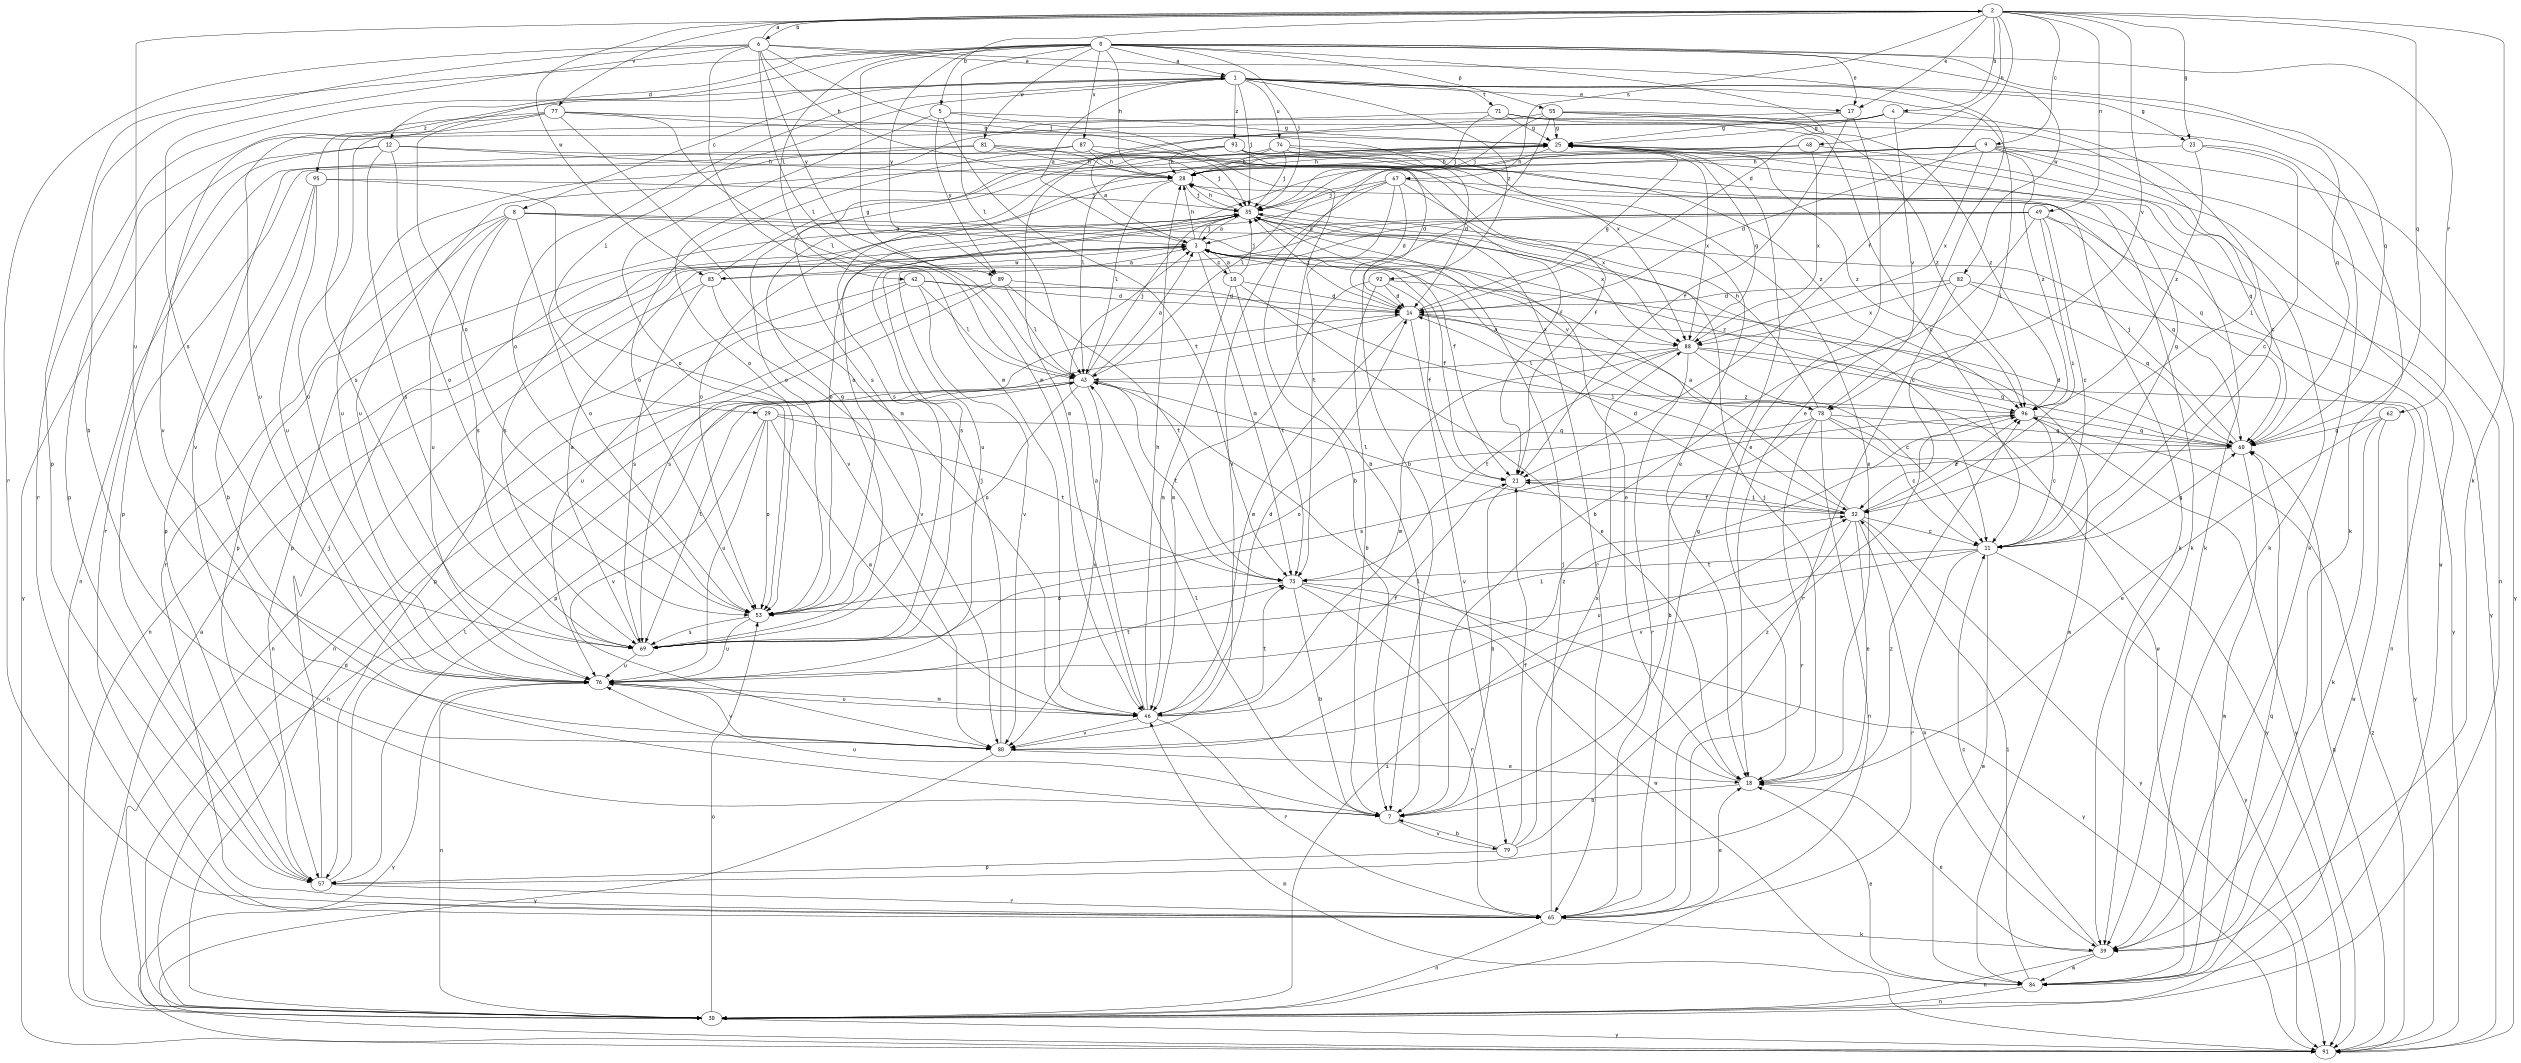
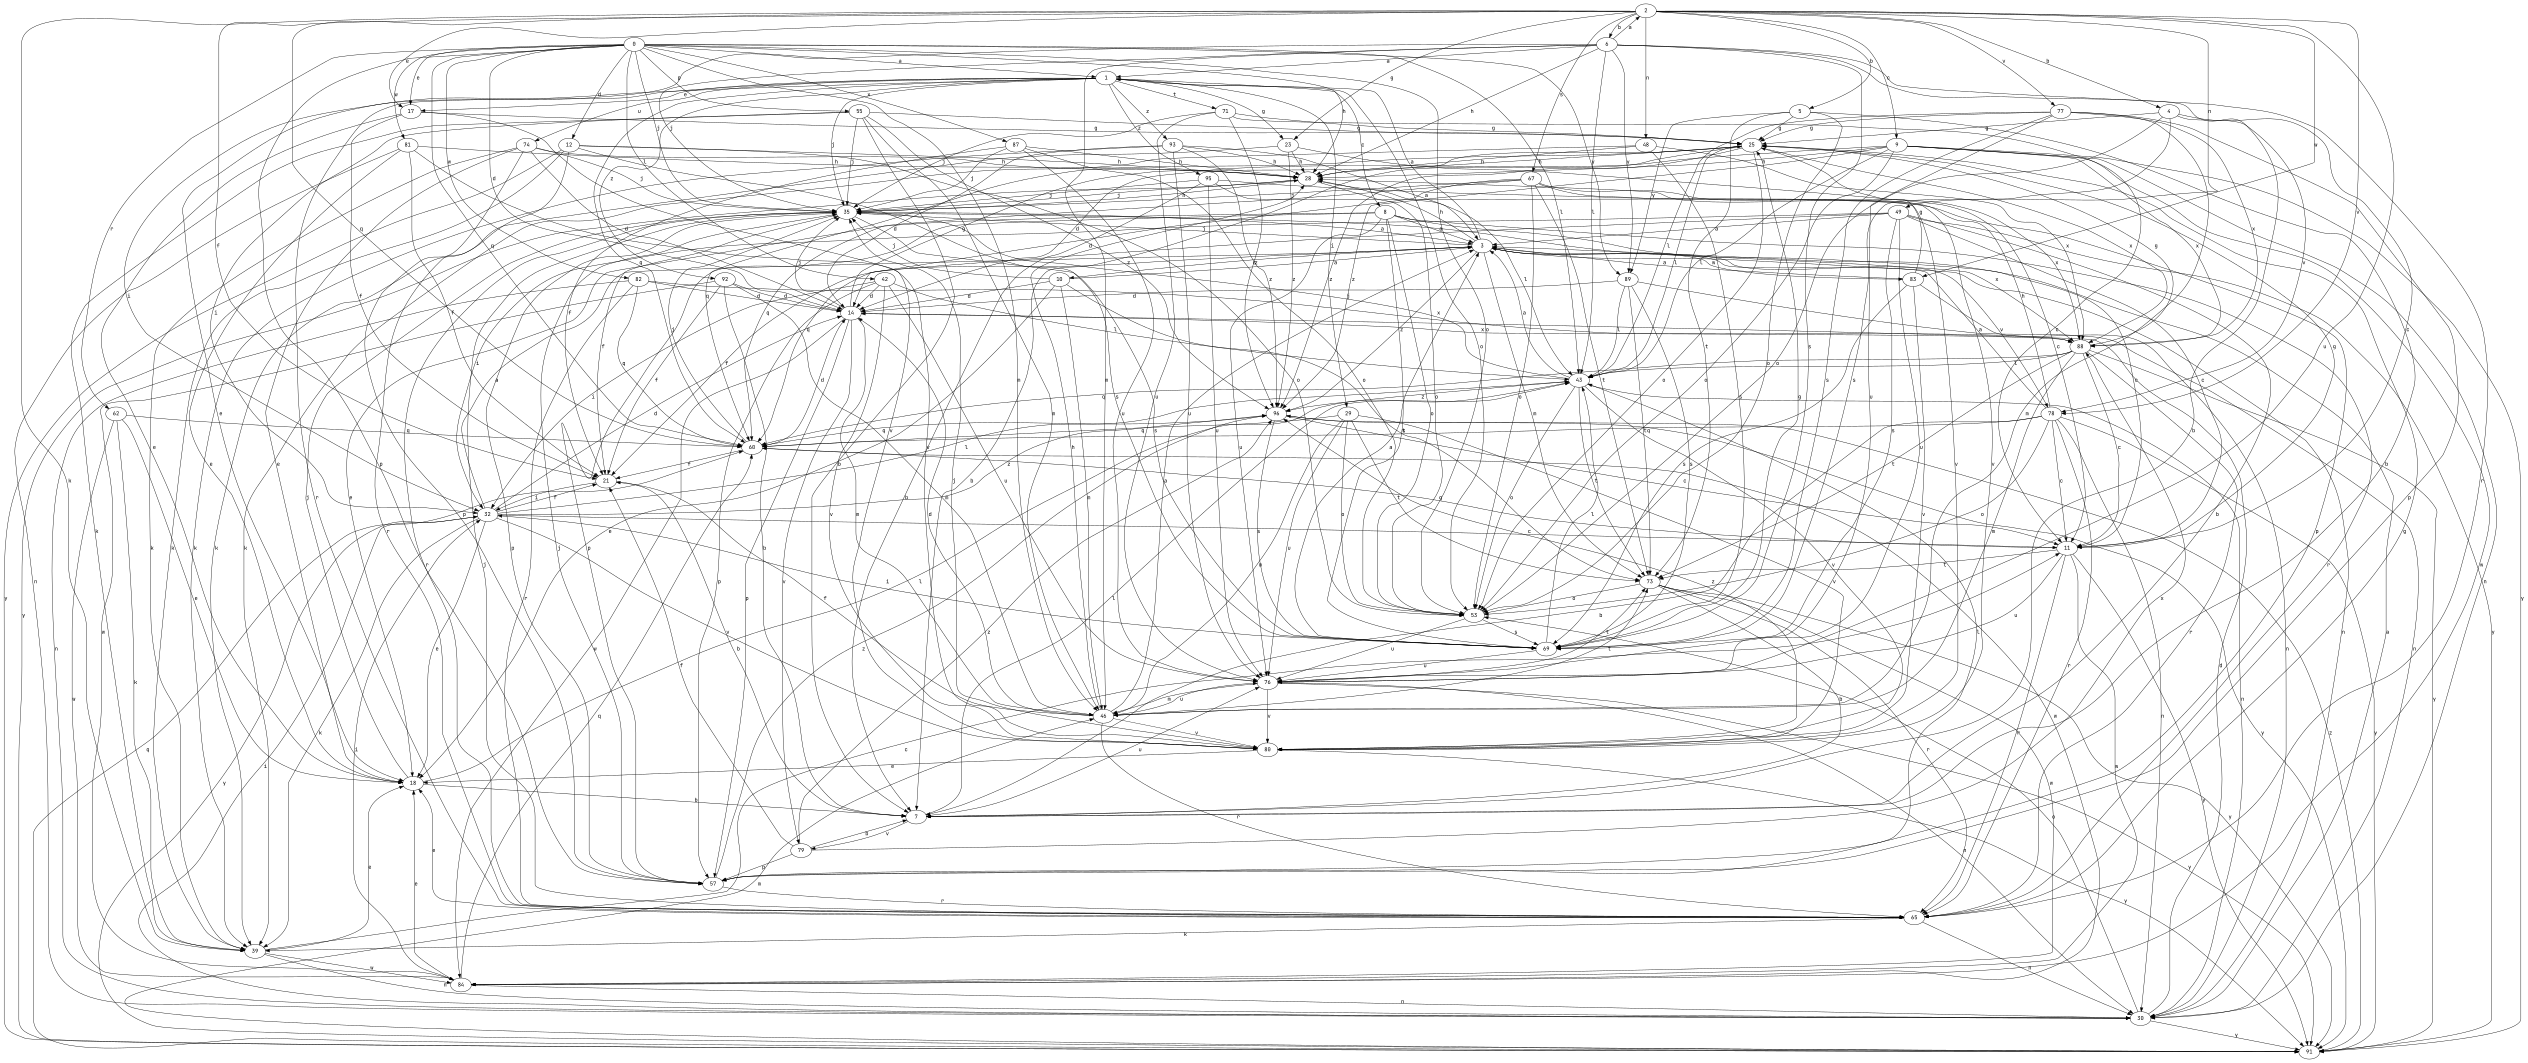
edge "43" -> "69": reversed
